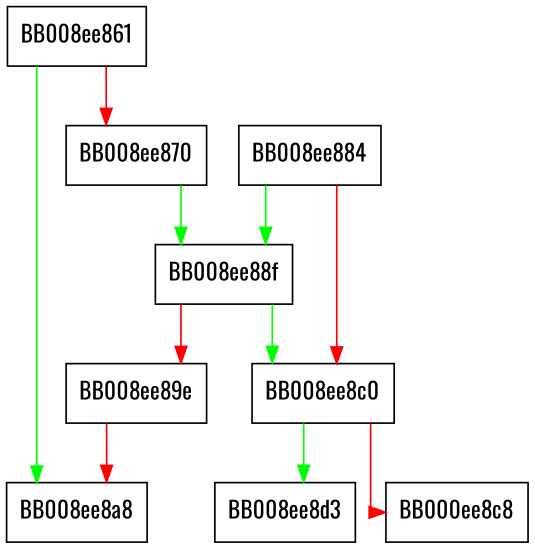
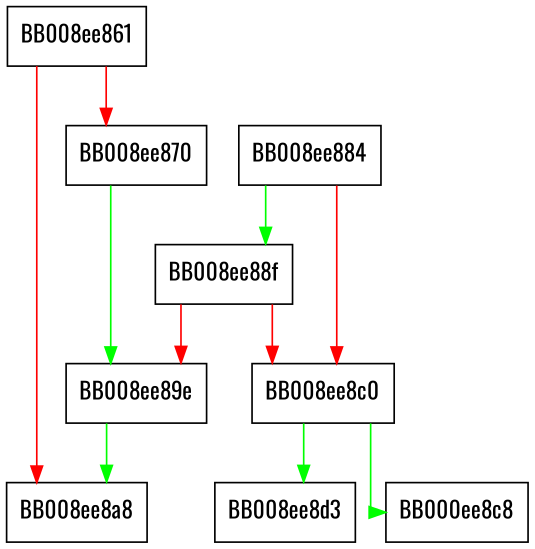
edge "BB008ee870" -> "BB008ee88f": now "BB008ee870" -> "BB008ee89e"
edge "BB008ee861" -> "BB008ee8a8": color green -> red
edge "BB008ee88f" -> "BB008ee8c0": color green -> red
edge "BB008ee89e" -> "BB008ee8a8": color red -> green
edge "BB008ee8c0" -> "BB000ee8c8": color red -> green
